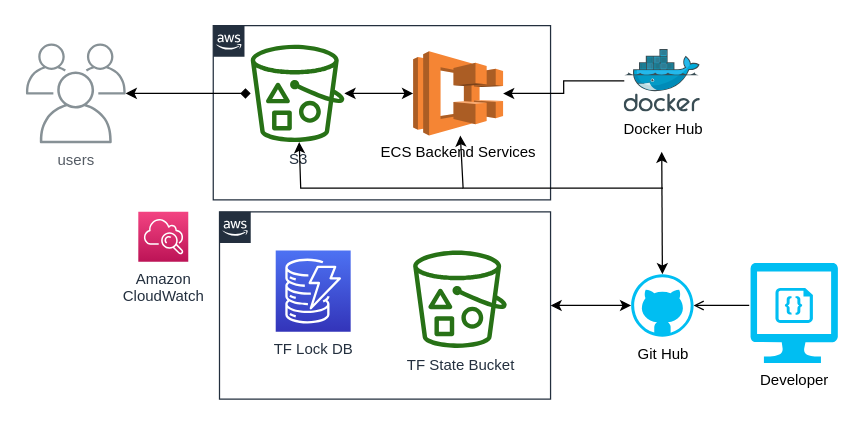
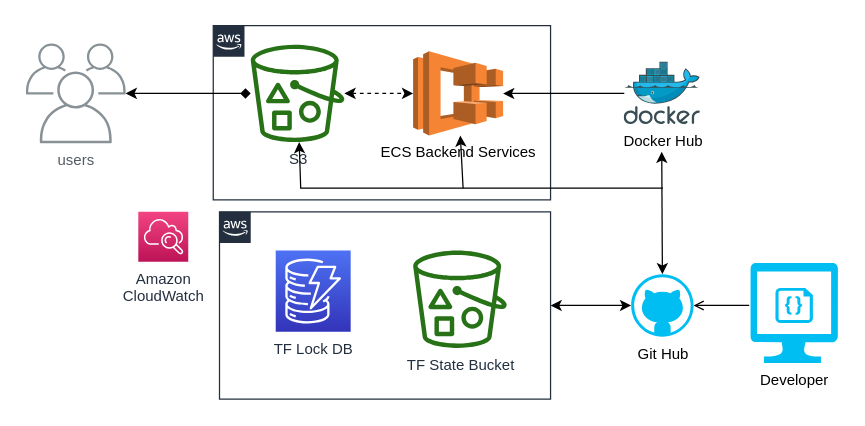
node "Docker Hub": moved (663, 81) -> (663, 93)
edge "S3" -- "ECS Backend Services": style solid -> dashed
